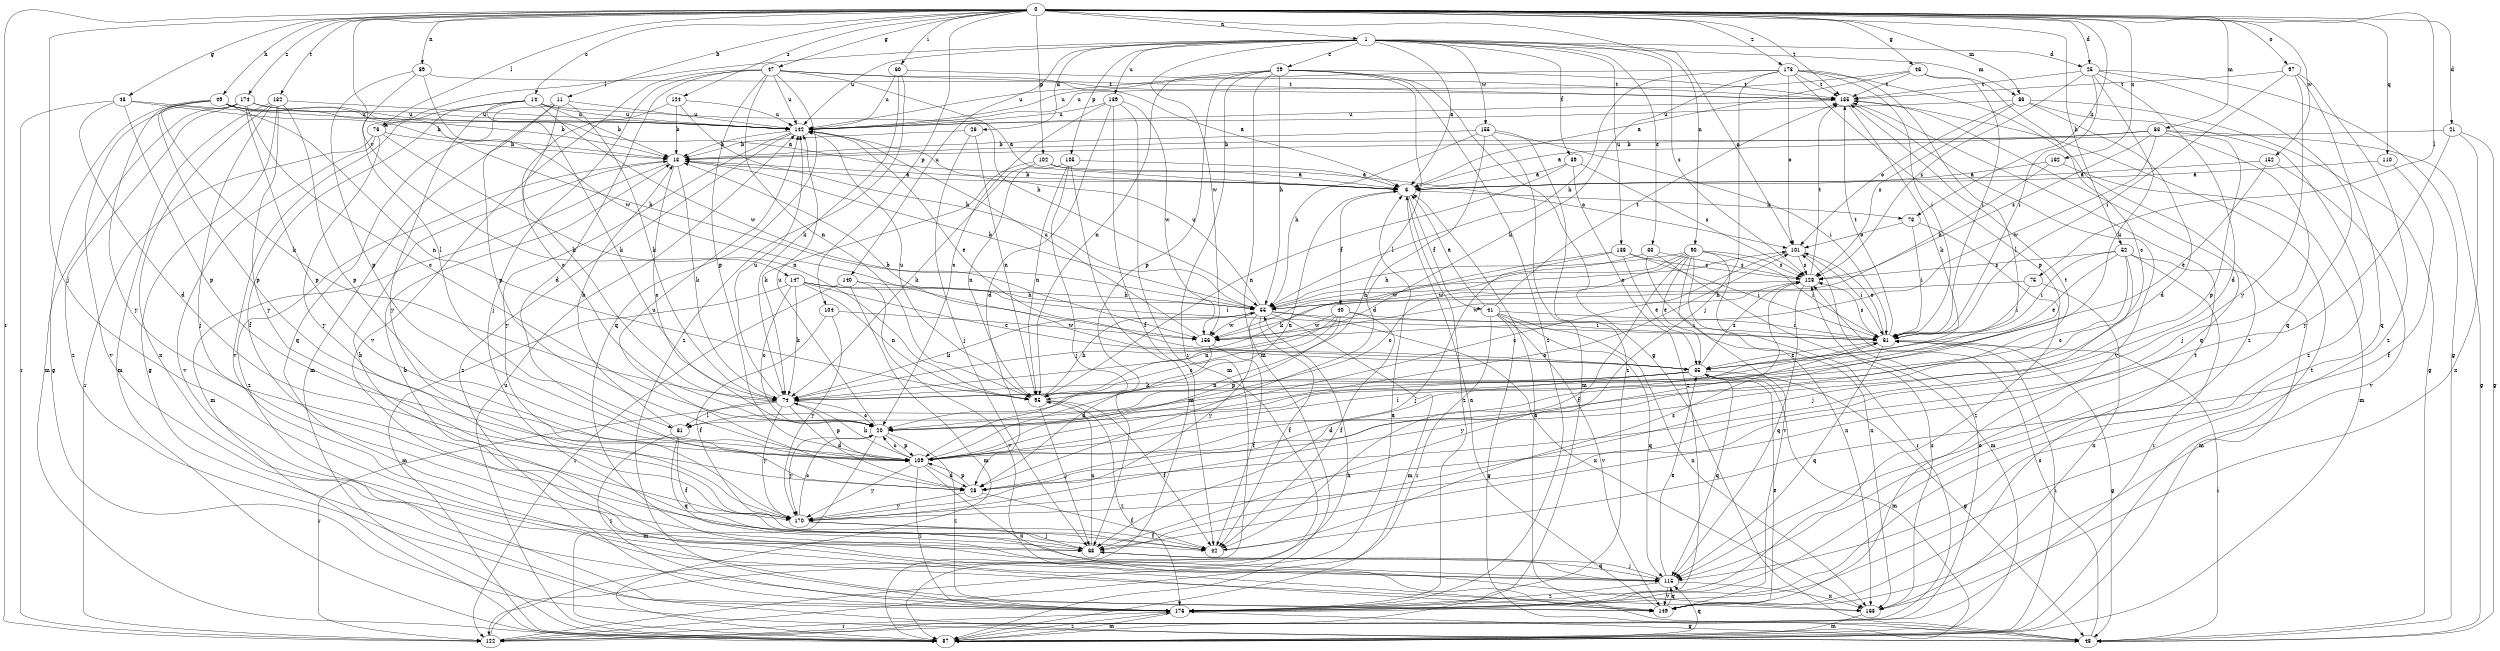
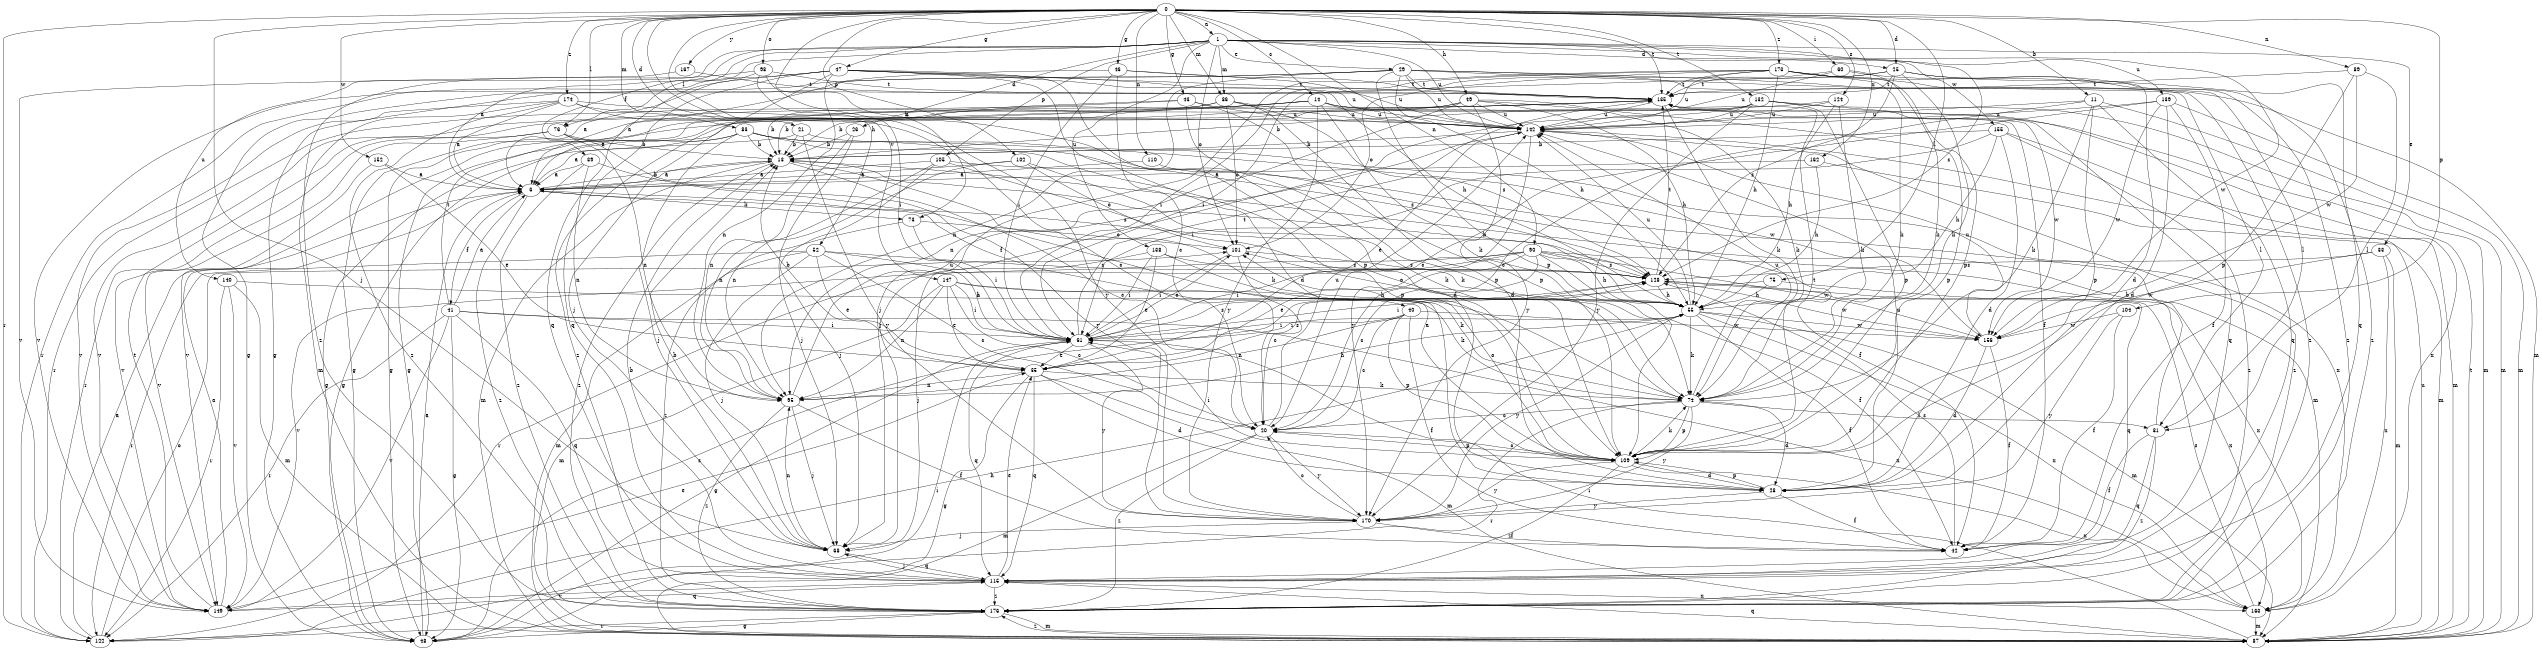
node "167": added
node "97": label "97" -> "98"
edge "0" -> "110": label "q" -> "n"
